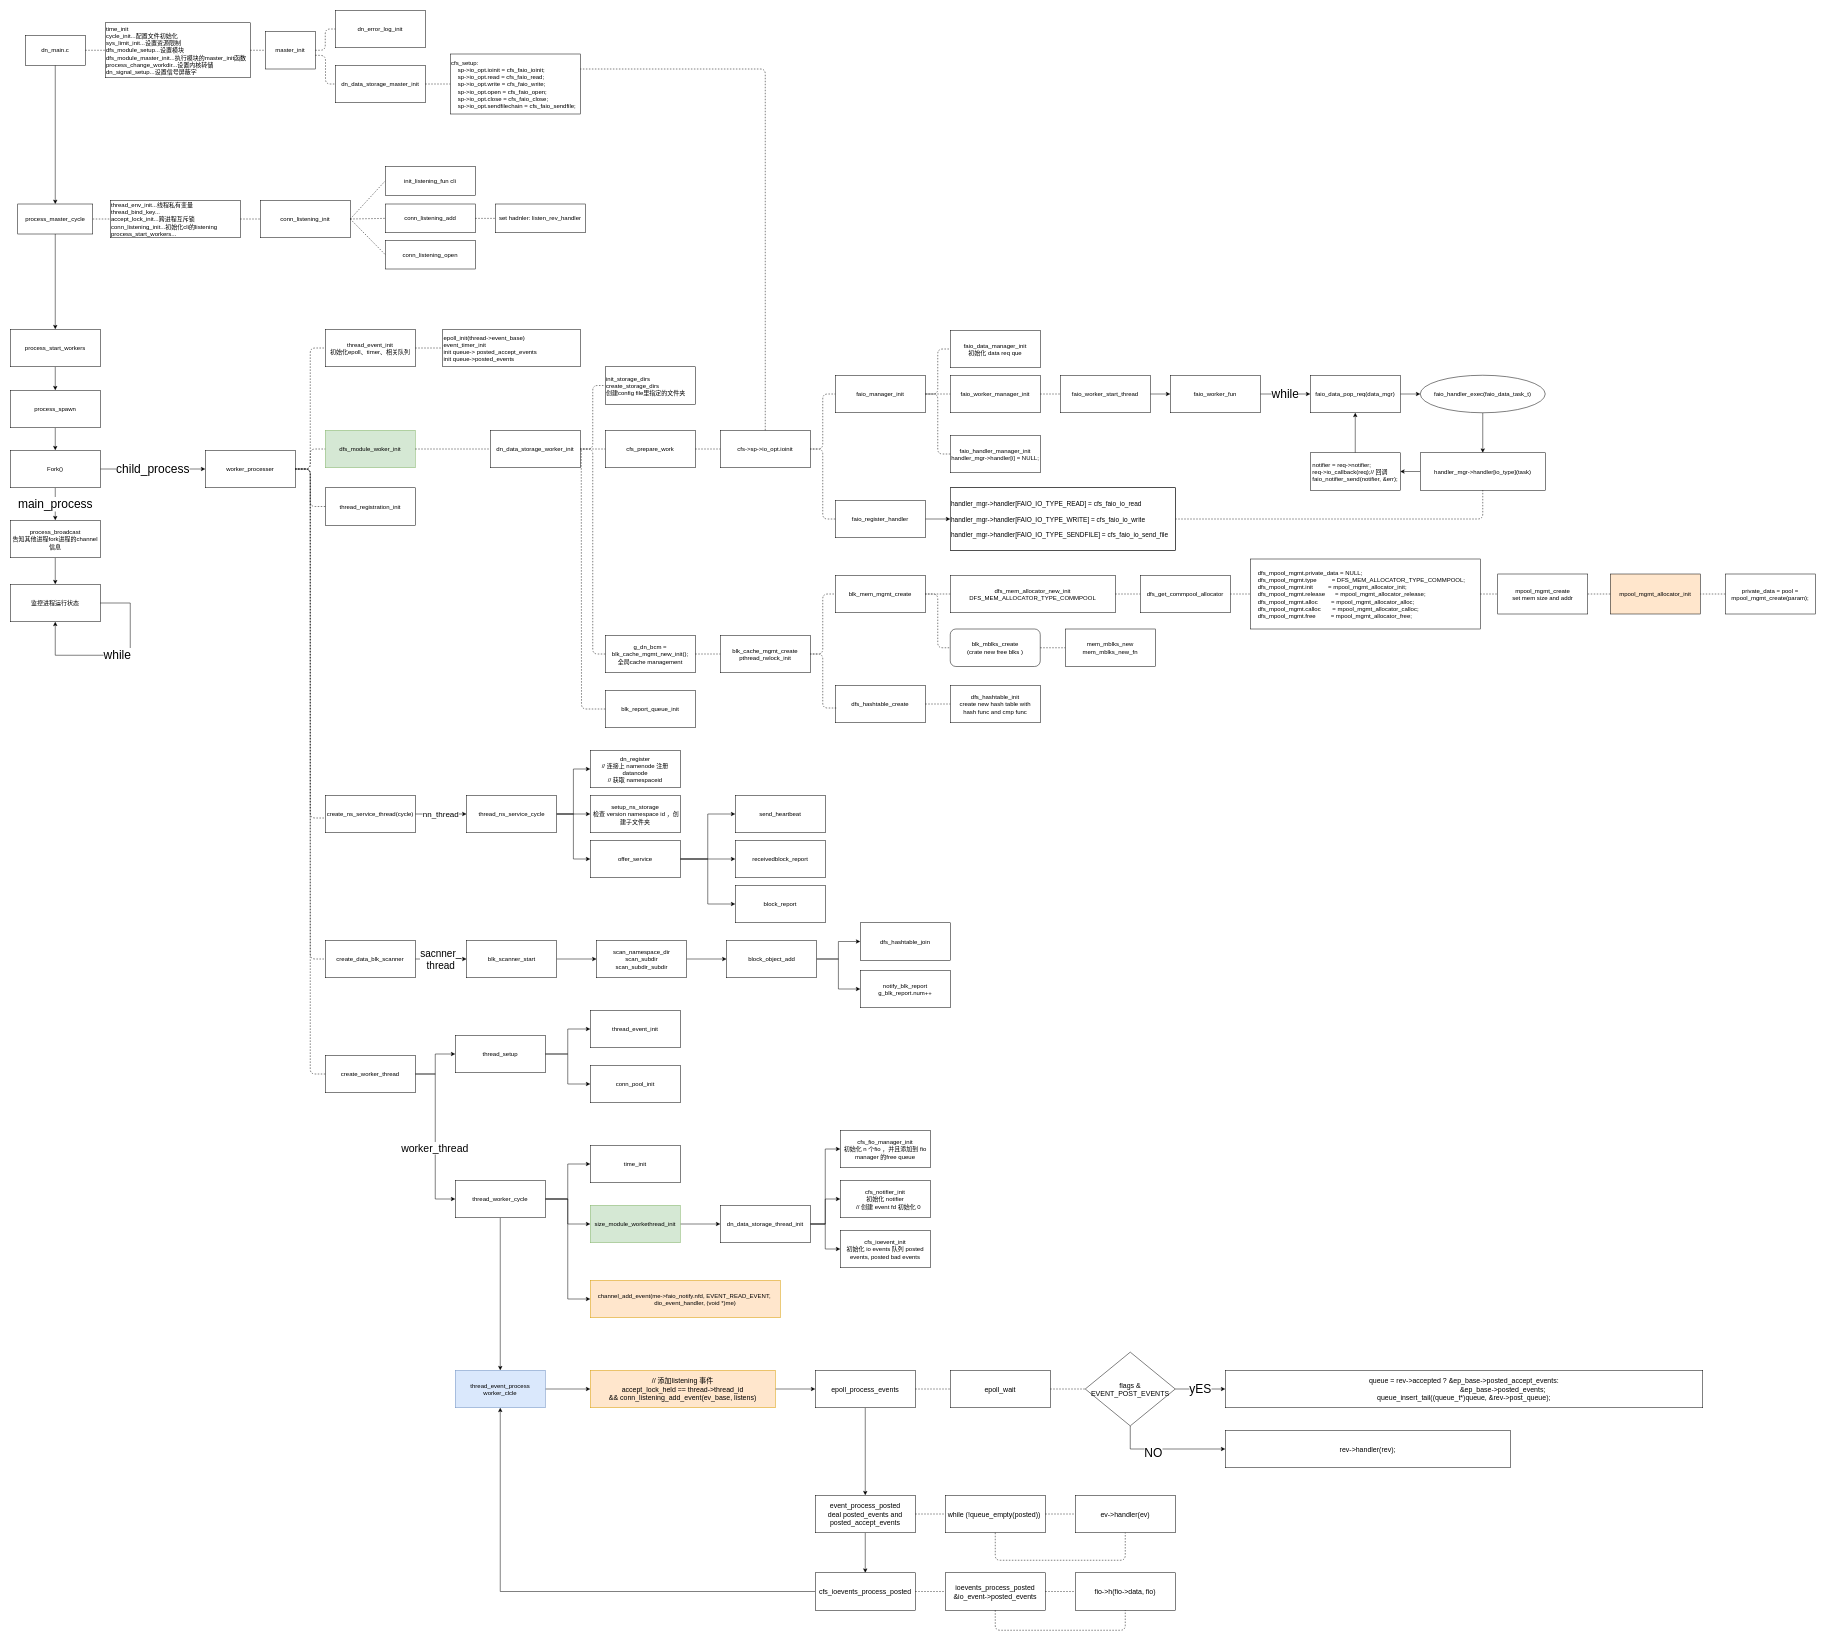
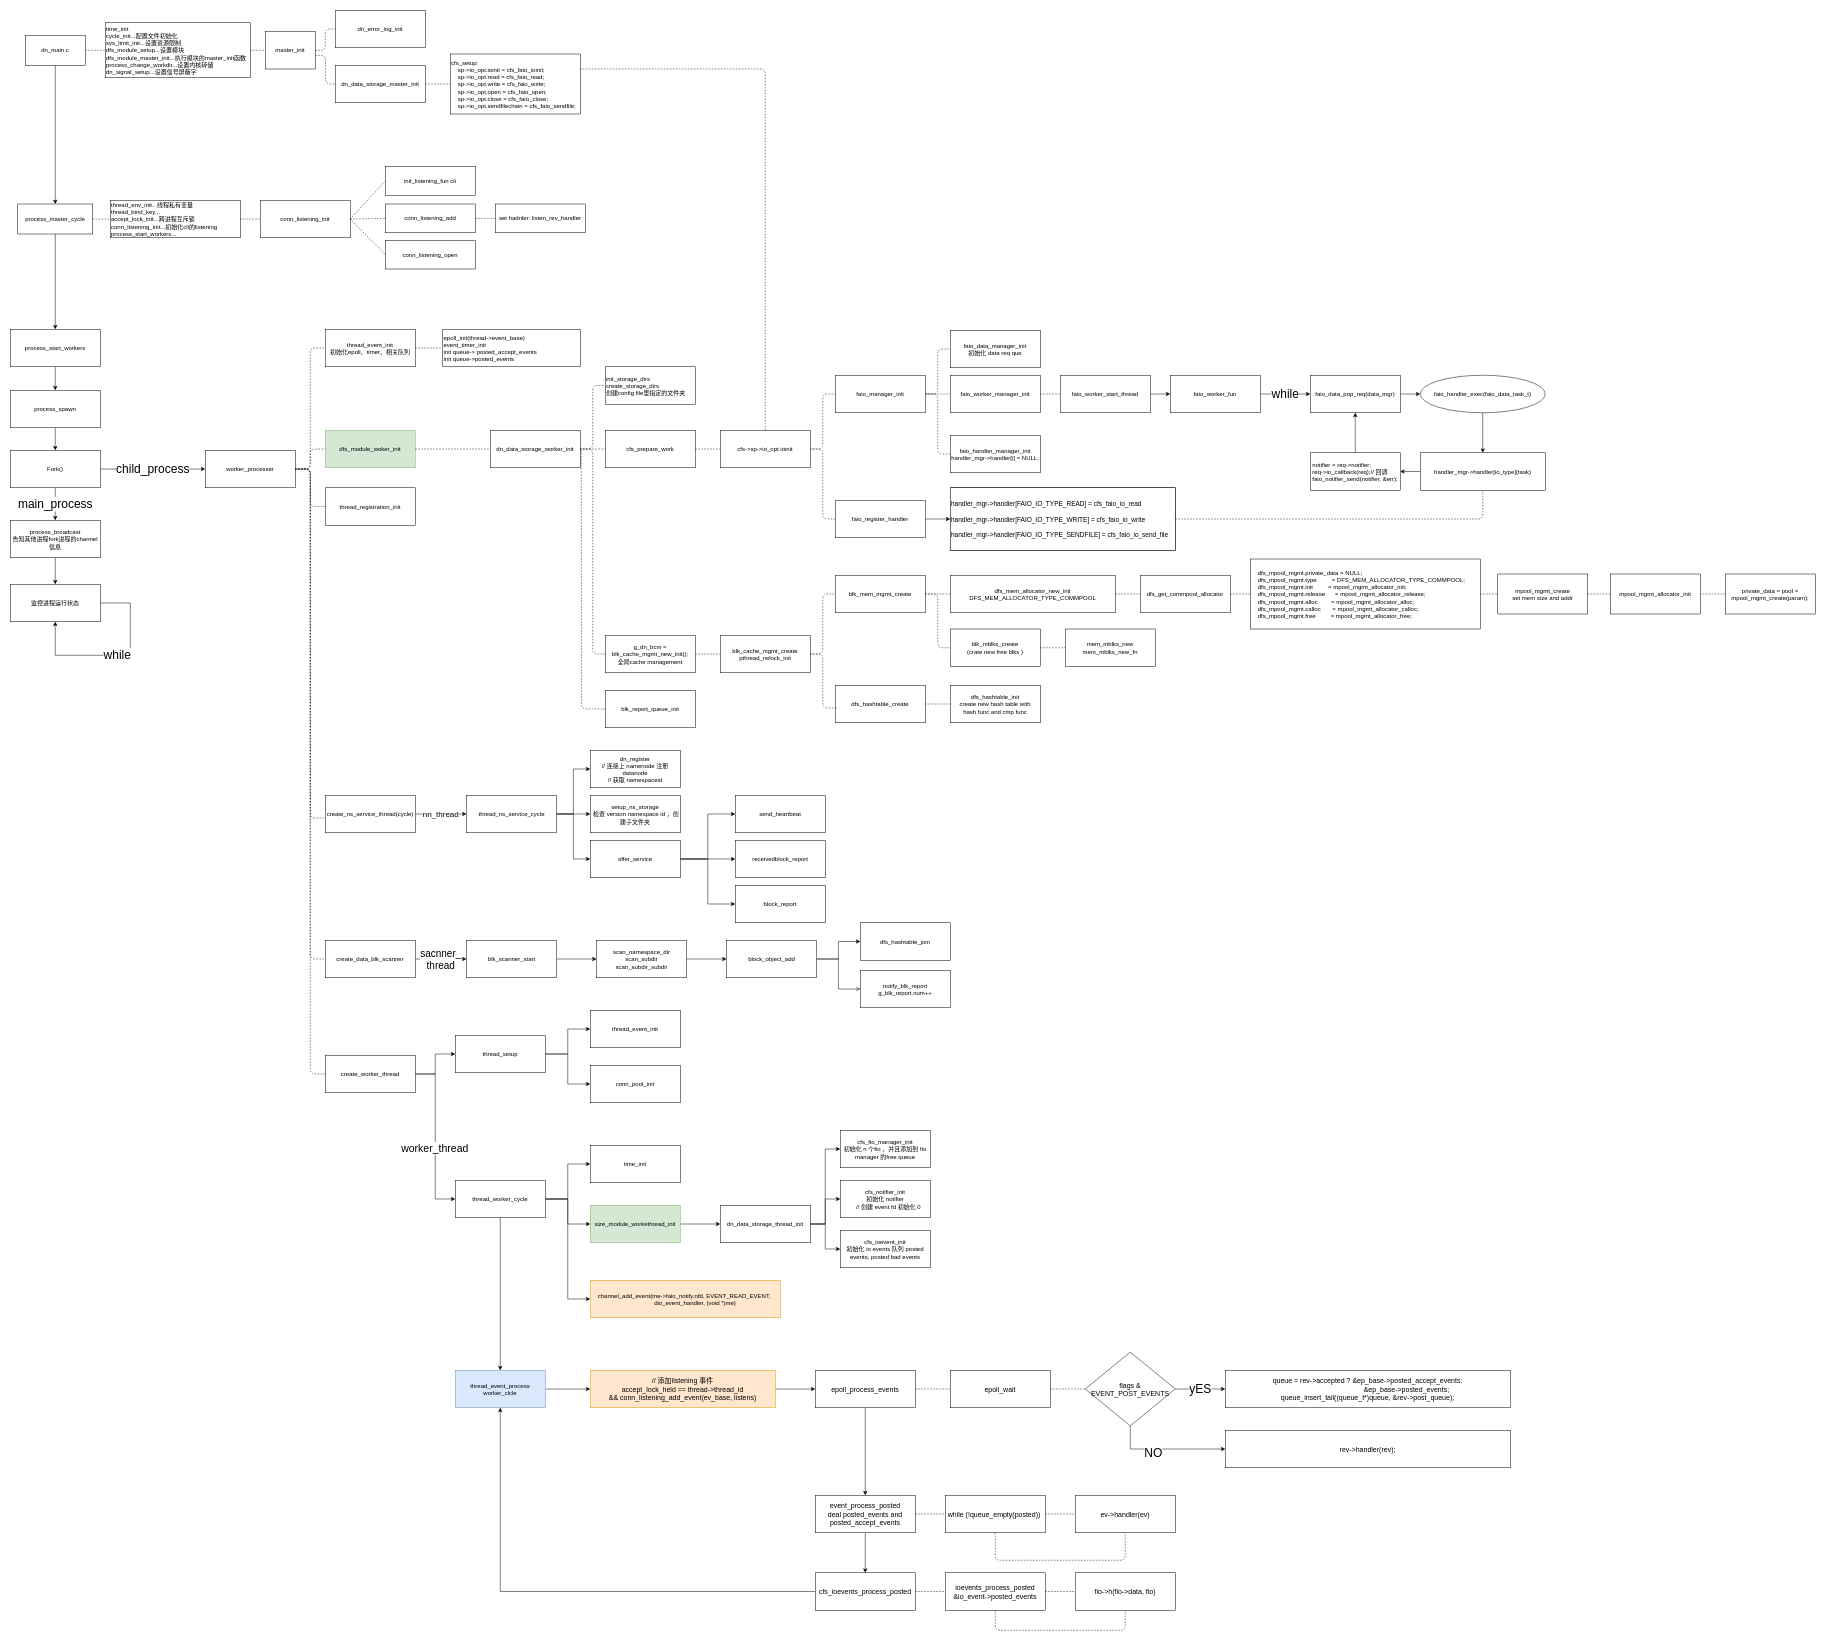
node "mpool_mgmt_allocator_init": fillcolor #ffe6cc -> #ffffff
node "blk_mblks_create (crate new free blks )": shape rounded rectangle -> rectangle
edge "block_object_add" -> "notify_blk_report g_blk_report.num++": arrowhead classic -> open
node "queue = rev->accepted ? &ep_base->posted_accept_events: &ep_base->posted_events; queue_insert_tail((queue_t*)queue, &rev->post_queue);": size 478x38 -> 285x38
